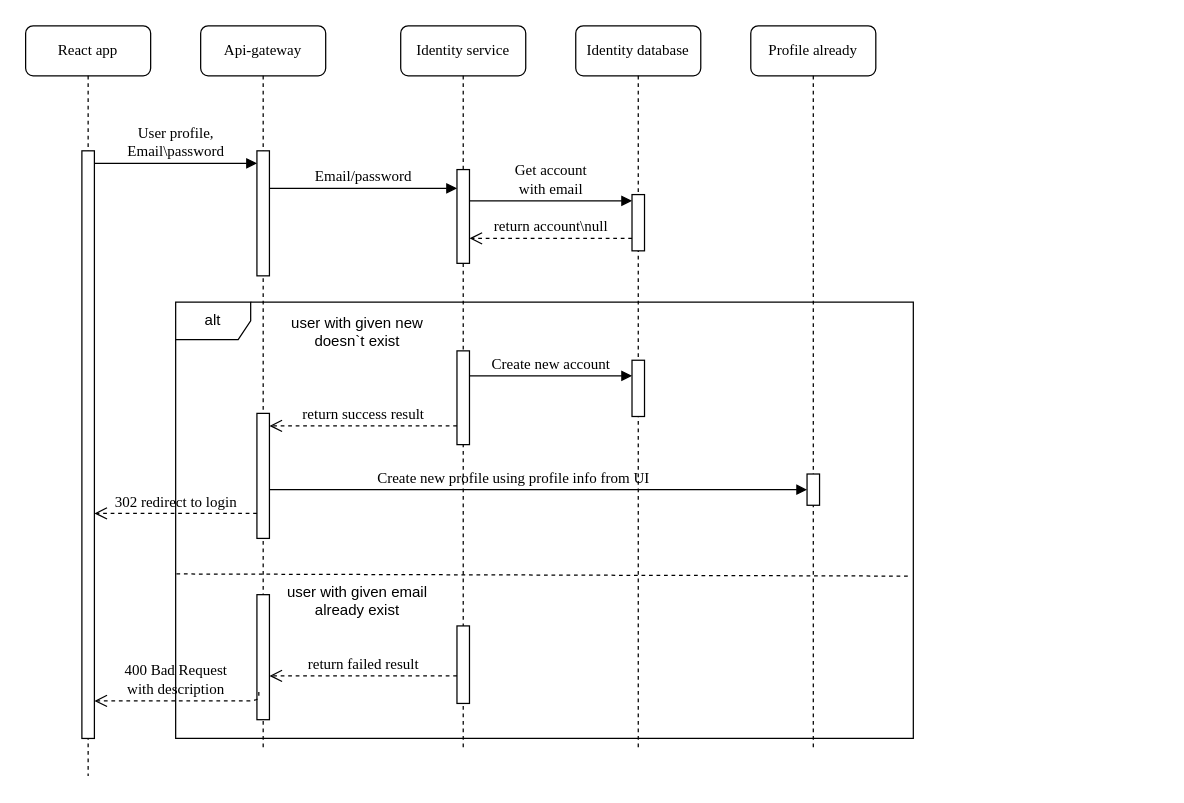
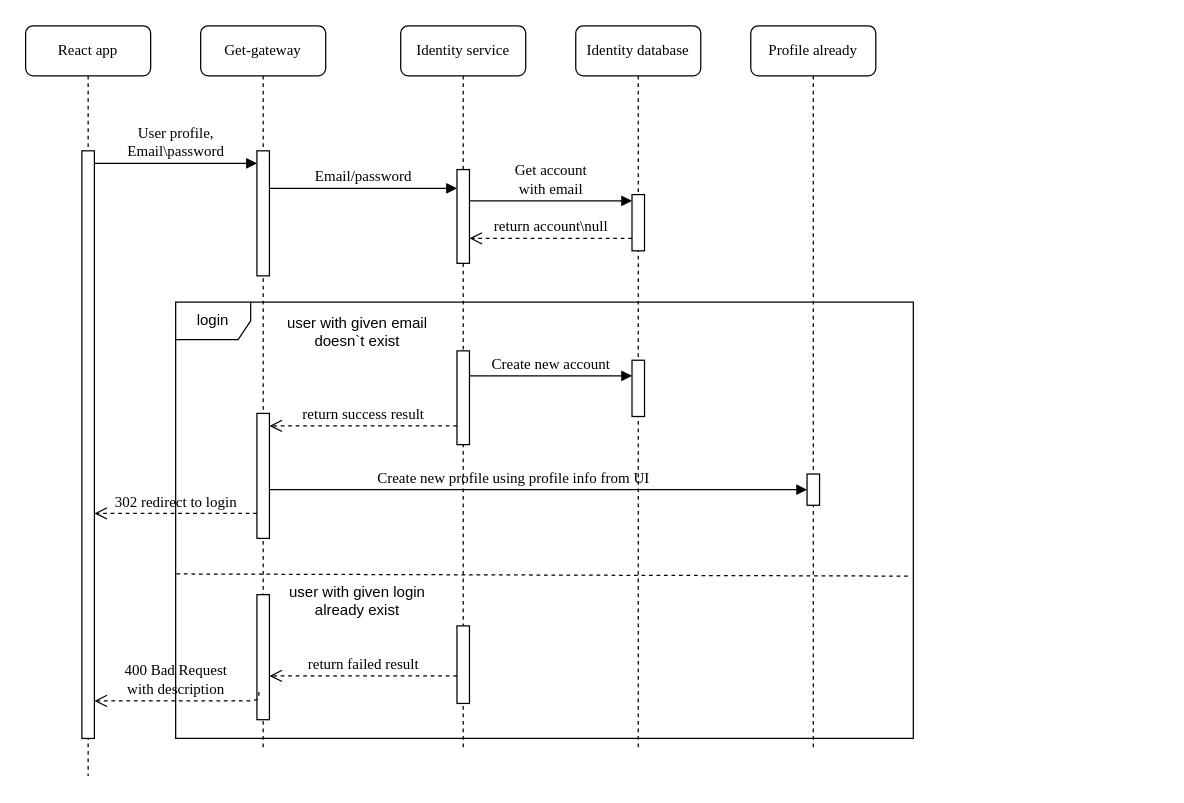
node "Api-gateway": label "Api-gateway" -> "Get-gateway"
node "alt": label "alt" -> "login"
node "user with given new doesn`t exist": label "user with given new doesn`t exist" -> "user with given email doesn`t exist"
node "user with given email already exist": label "user with given email already exist" -> "user with given login already exist"
